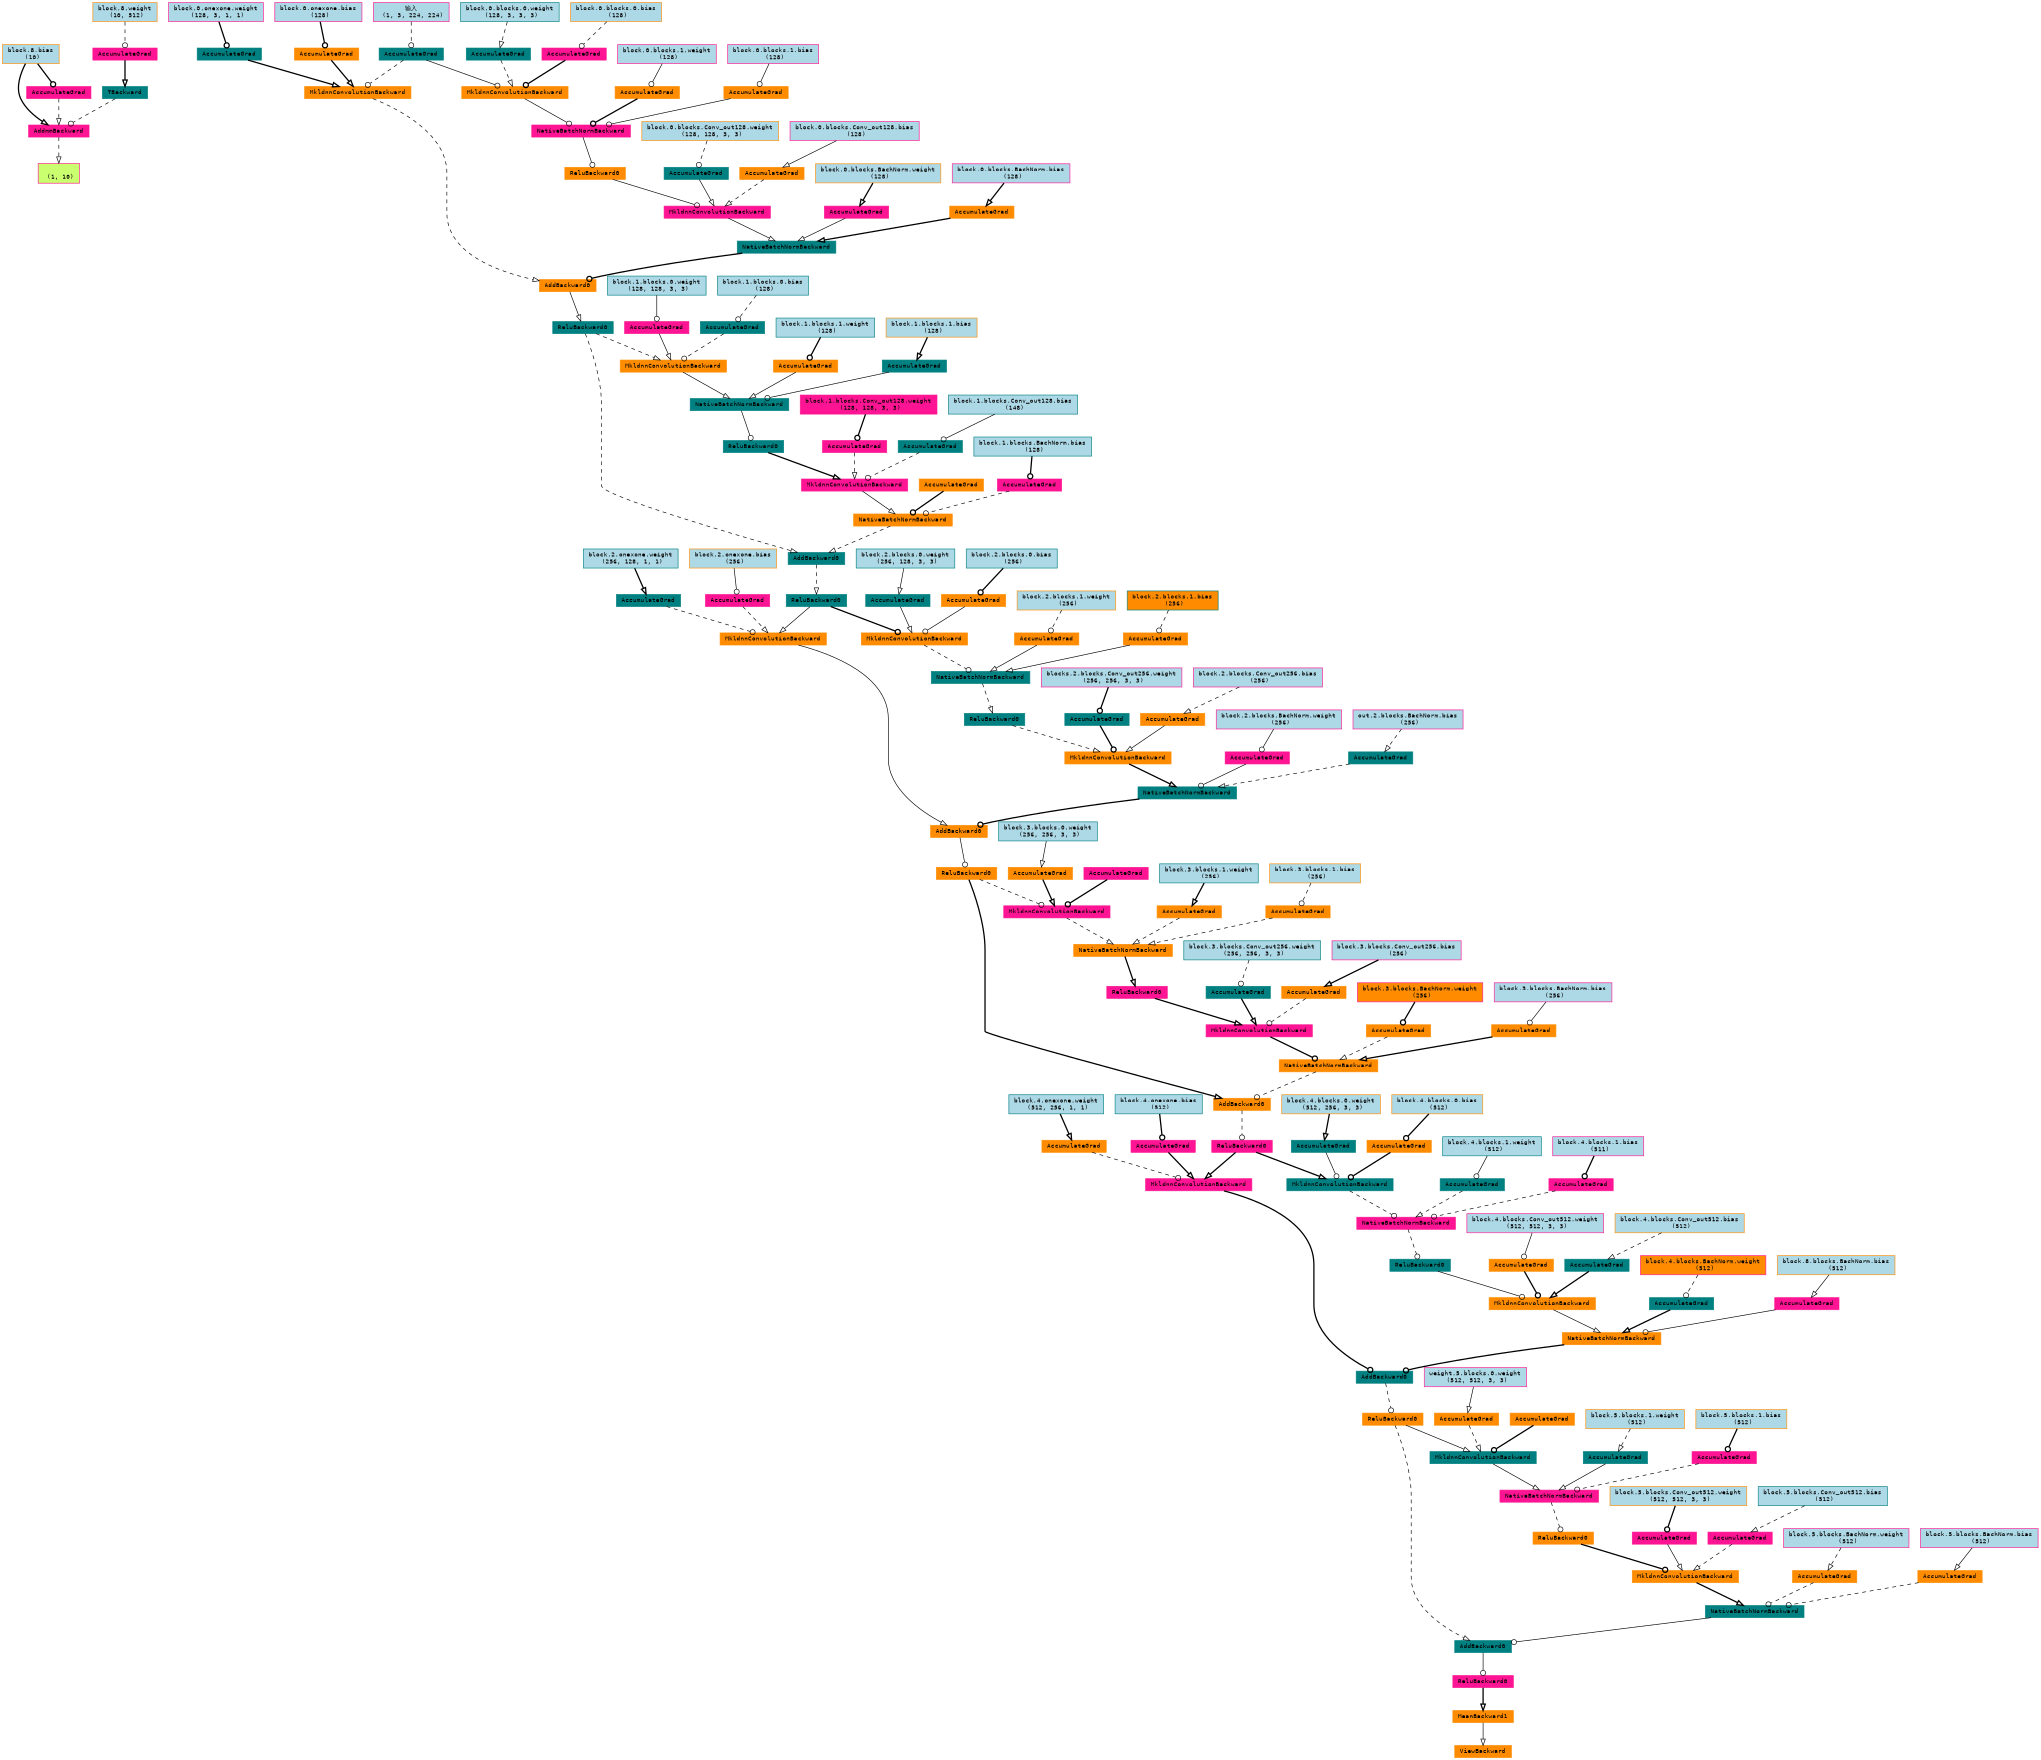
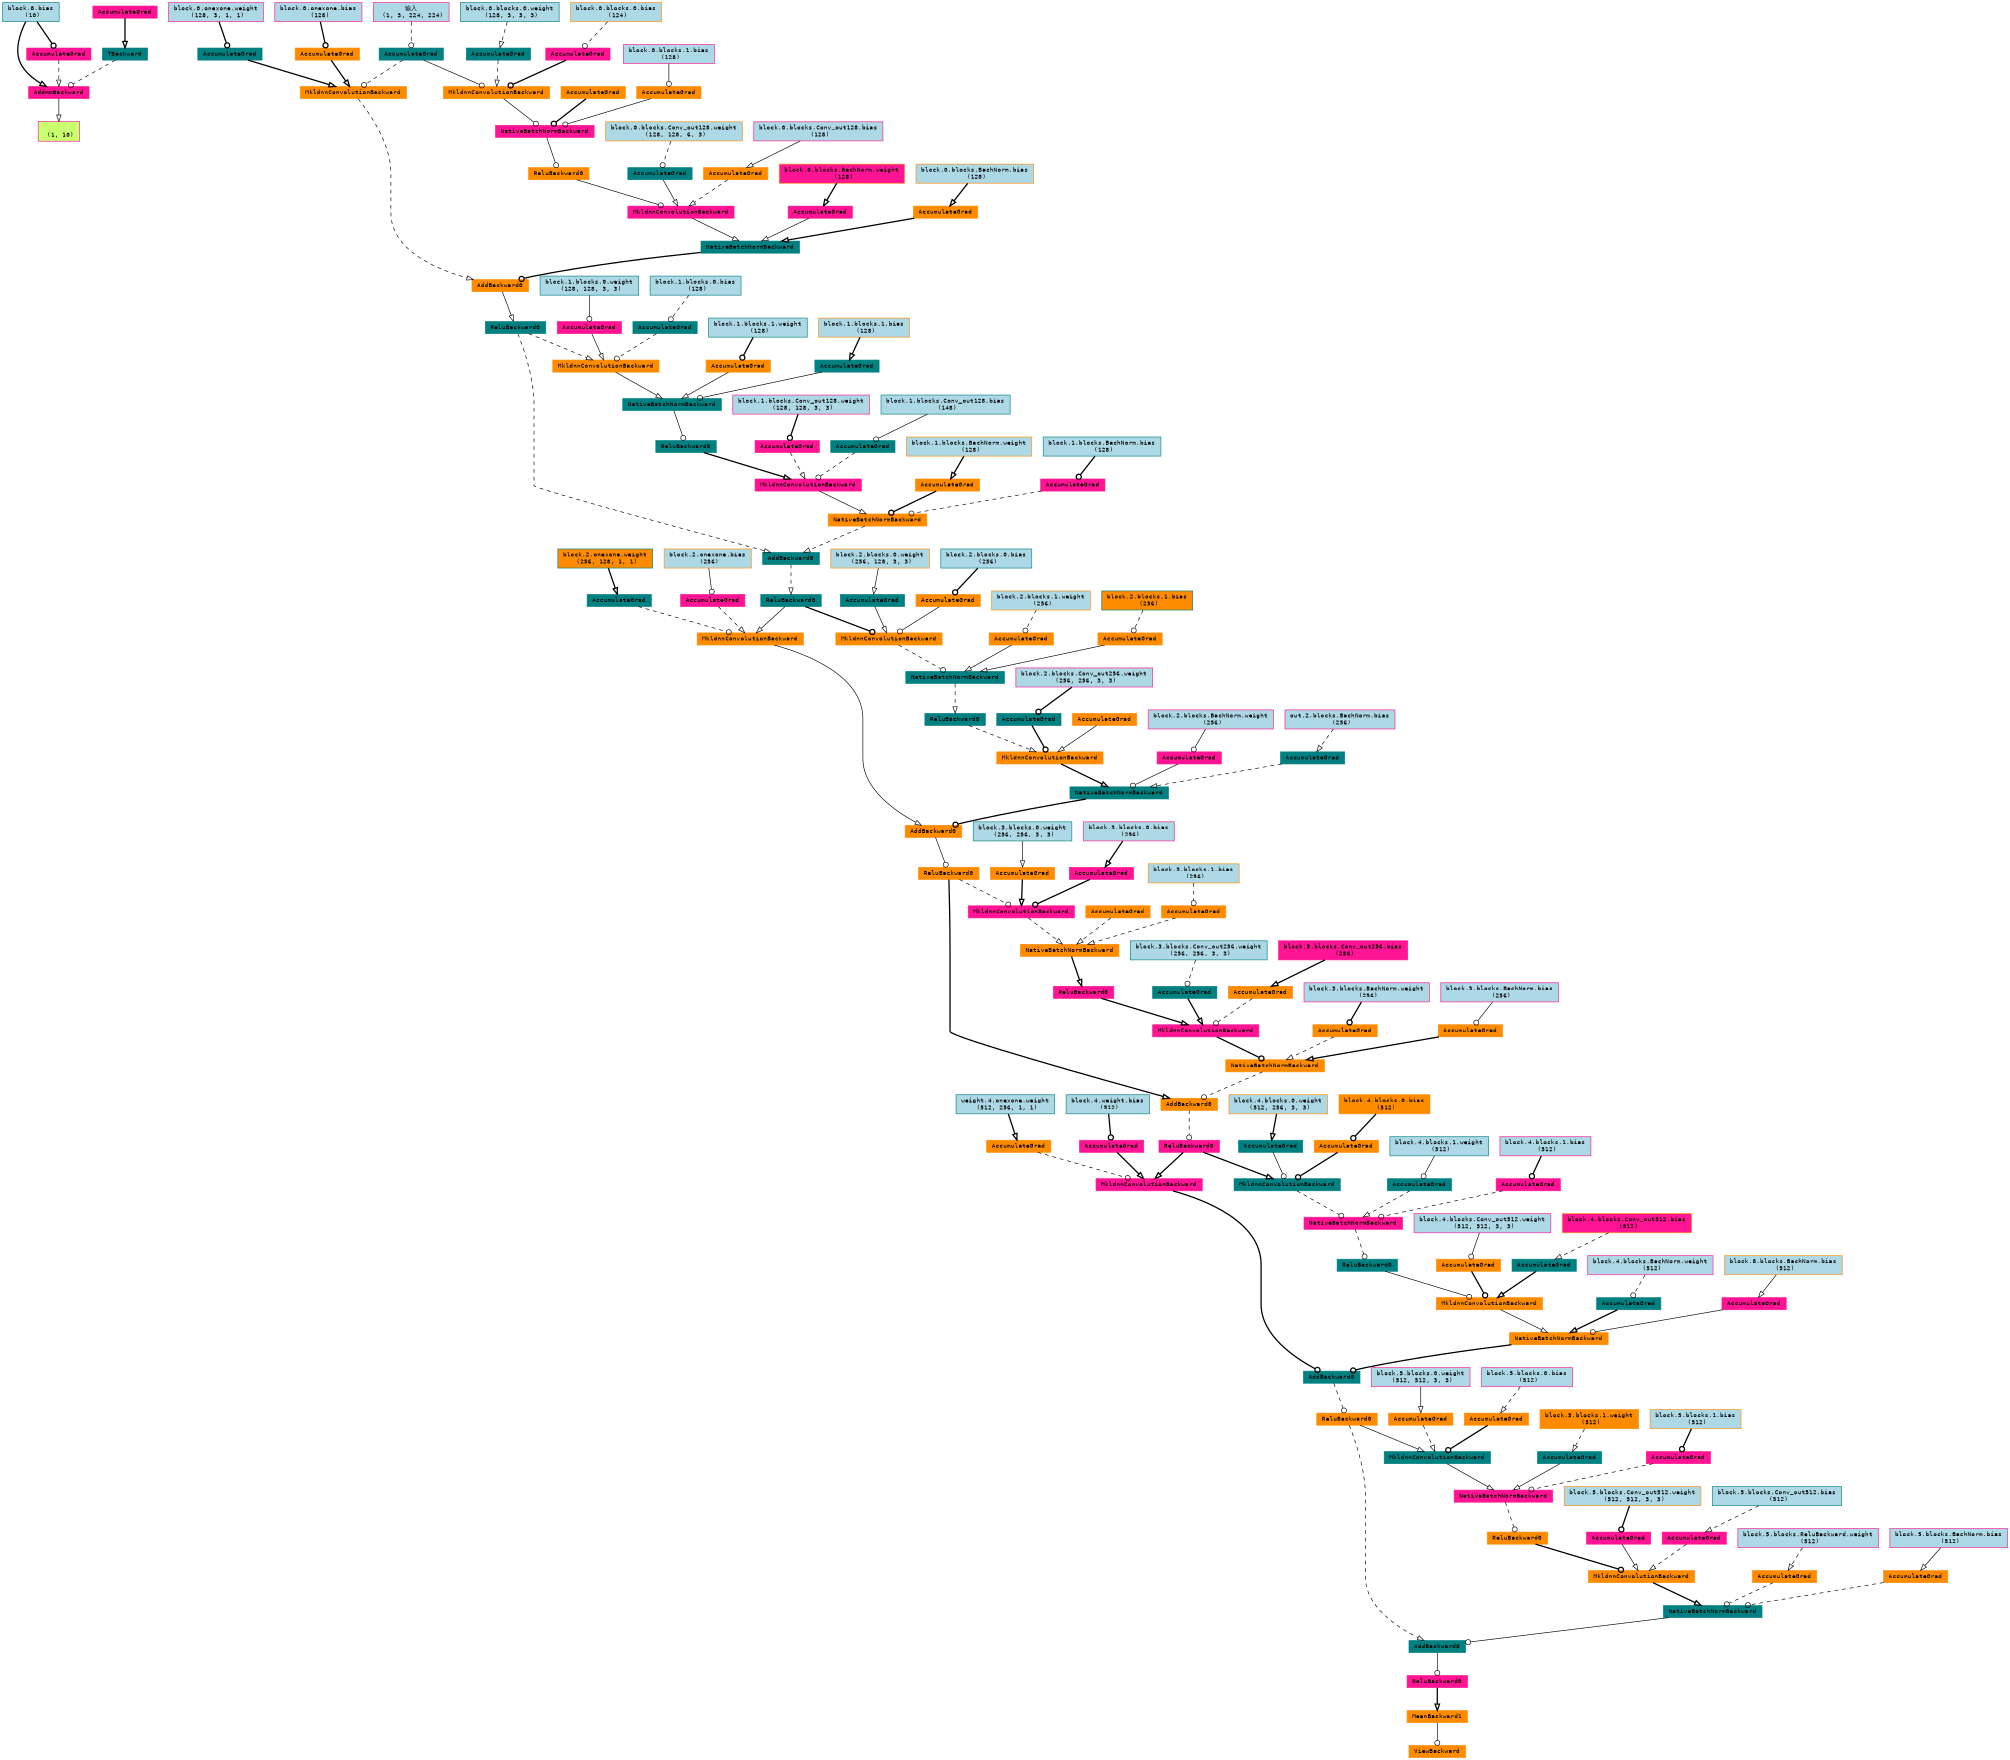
node "block.8.weight (10, 512)": removed
node "block.0.blocks.0.bias (128)": label "block.0.blocks.0.bias (128)" -> "block.0.blocks.0.bias (124)"
node "block.8.bias (10)": color darkorange -> teal
node "block.0.blocks.1.weight (128)": removed
node "block.0.blocks.Conv_out128.weight (128, 128, 3, 3)": label "block.0.blocks.Conv_out128.weight (128, 128, 3, 3)" -> "block.0.blocks.Conv_out128.weight (128, 128, 6, 3)"
edge "AddmmBackward" -> "(1, 10)": style dashed -> solid
node "block.0.blocks.BachNorm.weight (128)": fillcolor lightblue -> deeppink
node "block.0.blocks.BachNorm.bias (128)": color deeppink -> darkorange
node "block.1.blocks.Conv_out128.weight (128, 128, 3, 3)": fillcolor deeppink -> lightblue
node "block.1.blocks.BachNorm.weight (128)": added
node "block.2.onexone.weight (256, 128, 1, 1)": fillcolor lightblue -> darkorange
node "block.2.blocks.0.weight (256, 128, 3, 3)": color teal -> darkorange
node "blocks.2.blocks.Conv_out256.weight (256, 256, 3, 3)": label "blocks.2.blocks.Conv_out256.weight (256, 256, 3, 3)" -> "block.2.blocks.Conv_out256.weight (256, 256, 3, 3)"
node "block.2.blocks.Conv_out256.bias (256)": removed
node "block.3.blocks.0.bias (256)": added
node "block.3.blocks.1.weight (256)": removed
node "block.3.blocks.Conv_out256.bias (256)": fillcolor lightblue -> deeppink
node "block.3.blocks.BachNorm.weight (256)": fillcolor darkorange -> lightblue
node "block.4.onexone.weight (512, 256, 1, 1)": label "block.4.onexone.weight (512, 256, 1, 1)" -> "weight.4.onexone.weight (512, 256, 1, 1)"
node "block.4.onexone.bias (512)": label "block.4.onexone.bias (512)" -> "block.4.weight.bias (512)"
node "block.4.blocks.0.bias (512)": fillcolor lightblue -> darkorange
node "block.4.blocks.1.bias (511)": label "block.4.blocks.1.bias (511)" -> "block.4.blocks.1.bias (512)"
node "block.4.blocks.Conv_out512.bias (512)": fillcolor lightblue -> deeppink
node "block.4.blocks.BachNorm.weight (512)": fillcolor darkorange -> lightblue
node "weight.5.blocks.0.weight (512, 512, 3, 3)": label "weight.5.blocks.0.weight (512, 512, 3, 3)" -> "block.5.blocks.0.weight (512, 512, 3, 3)"
node "block.5.blocks.0.bias (512)": added
node "block.5.blocks.1.weight (512)": fillcolor lightblue -> darkorange
node "block.5.blocks.BachNorm.weight (512)": label "block.5.blocks.BachNorm.weight (512)" -> "block.5.blocks.ReluBackward.weight (512)"
edge "MeanBackward1" -> "ViewBackward": arrowhead onormal -> odot
